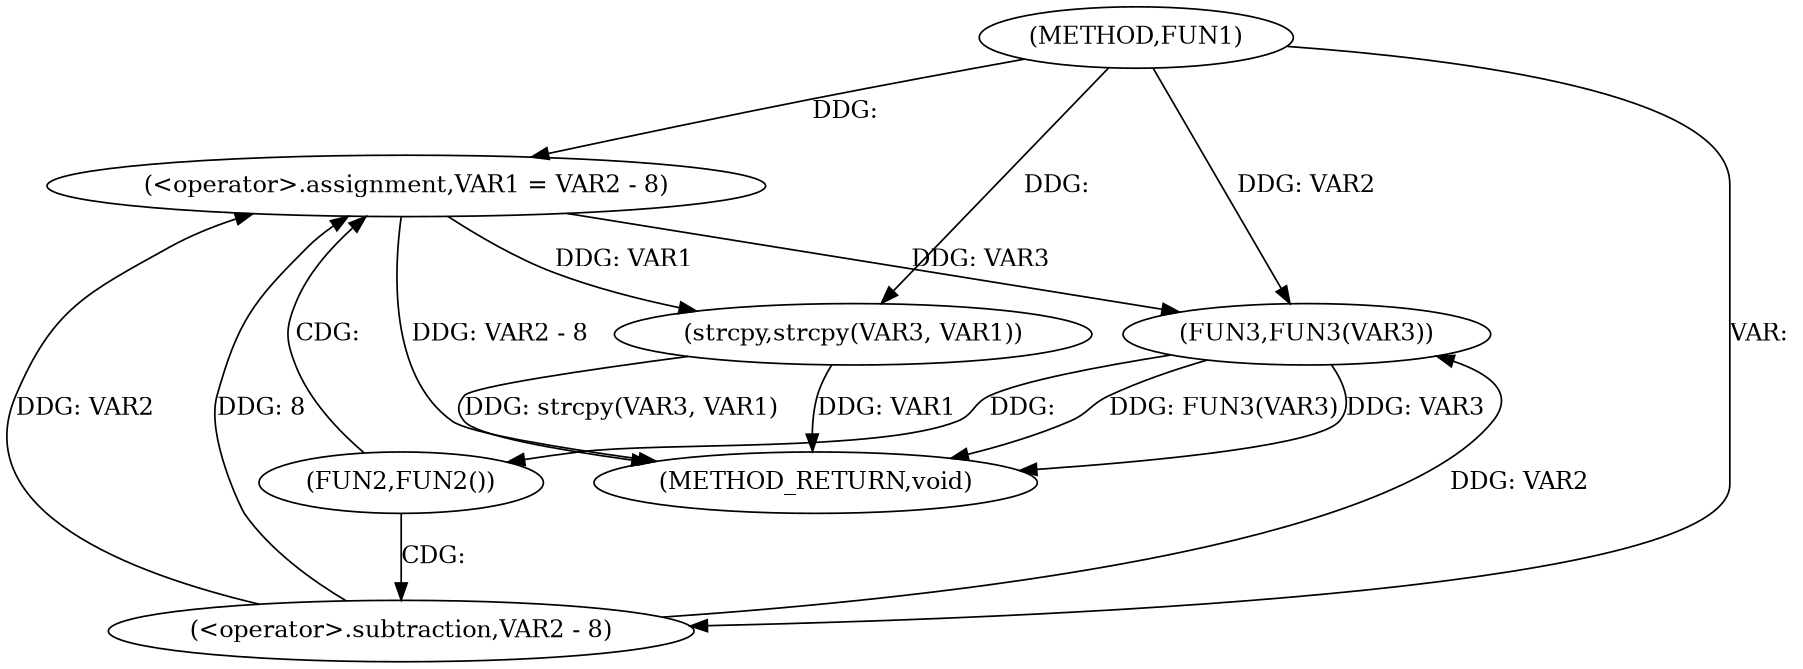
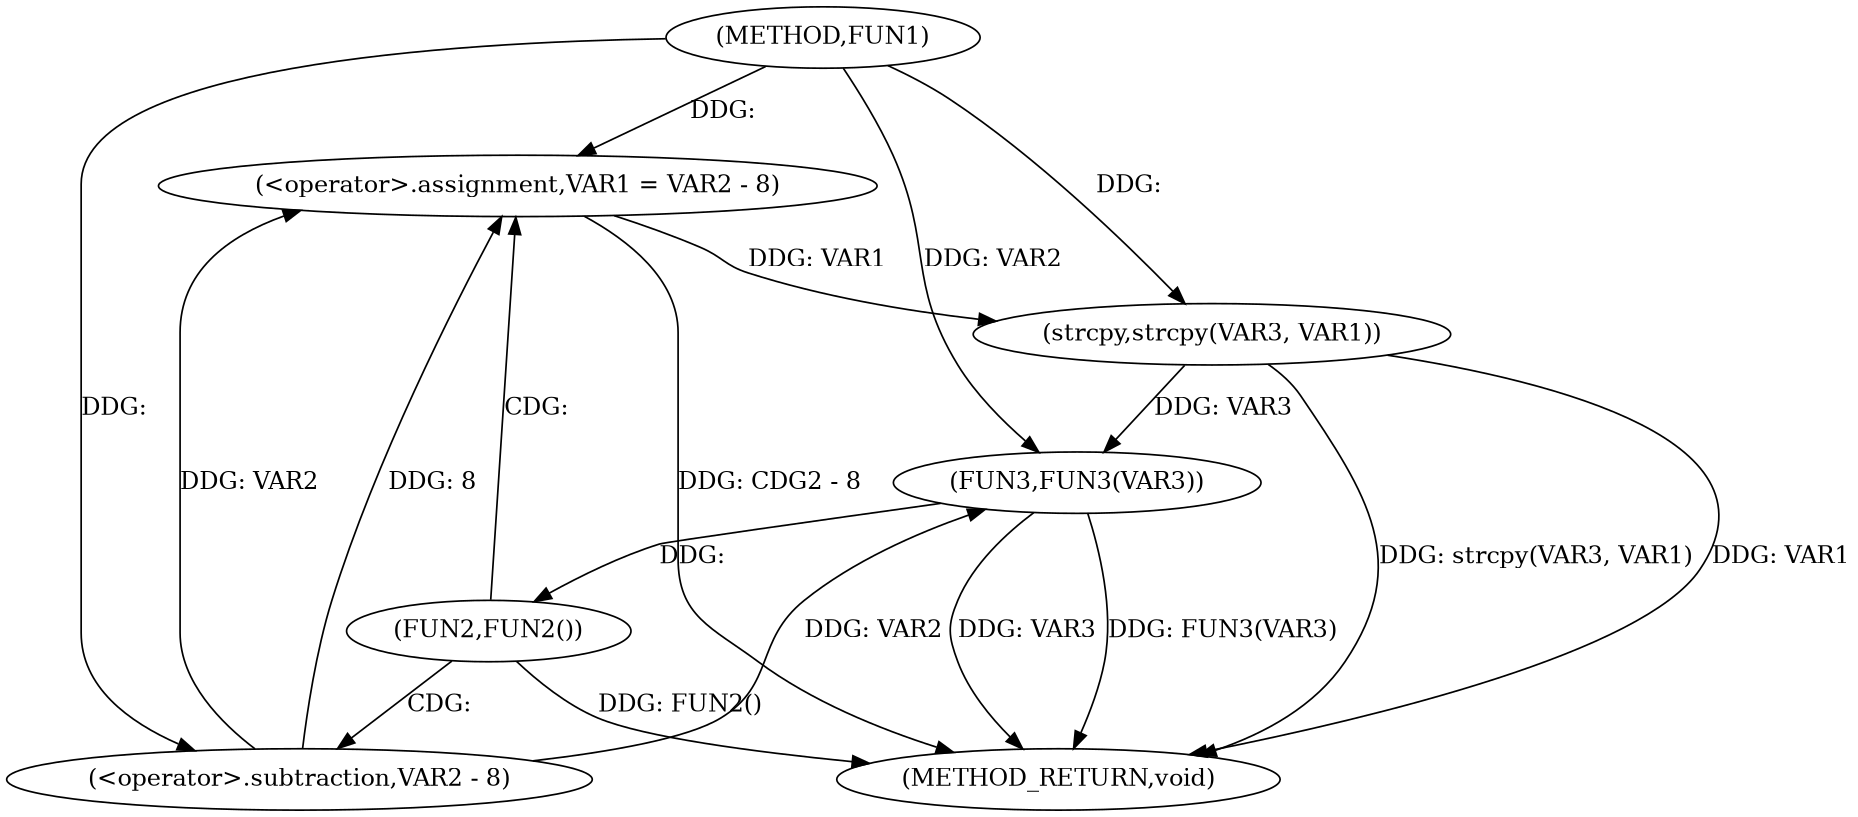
edge "(<operator>.assignment,VAR1 = VAR2 - 8)" -> "(FUN3,FUN3(VAR3))": now "(strcpy,strcpy(VAR3, VAR1))" -> "(FUN3,FUN3(VAR3))"
edge "(<operator>.assignment,VAR1 = VAR2 - 8)" -> "(METHOD_RETURN,void)": label "DDG: VAR2 - 8" -> "DDG: CDG2 - 8"
edge "(METHOD,FUN1)" -> "(<operator>.subtraction,VAR2 - 8)": label "VAR: " -> "DDG: "
edge "(FUN2,FUN2())" -> "(METHOD_RETURN,void)": added, label "DDG: FUN2()"
